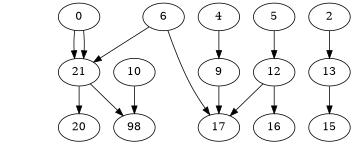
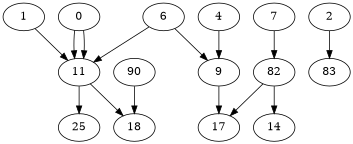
node "1": added
node "5": label "5" -> "7"
edge "6" -> "17": now "6" -> "9"
node "21": label "21" -> "11"
node "10": label "10" -> "90"
node "12": label "12" -> "82"
node "13": label "13" -> "83"
node "20": label "20" -> "25"
node "98": label "98" -> "18"
node "16": label "16" -> "14"
node "15": removed
